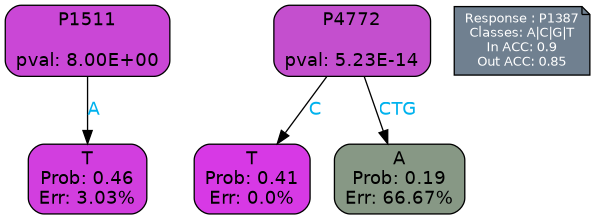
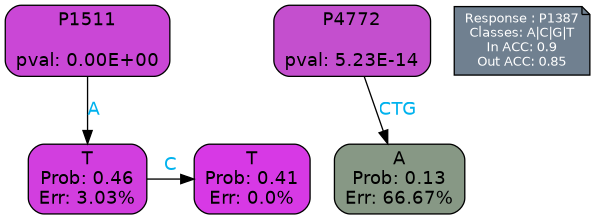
node "P1511 pval: 8.00E+00": label "P1511 pval: 8.00E+00" -> "P1511 pval: 0.00E+00"
edge "P4772 pval: 5.23E-14" -> "T Prob: 0.41 Err: 0.0%": now "T Prob: 0.46 Err: 3.03%" -> "T Prob: 0.41 Err: 0.0%"
node "A Prob: 0.19 Err: 66.67%": label "A Prob: 0.19 Err: 66.67%" -> "A Prob: 0.13 Err: 66.67%"
